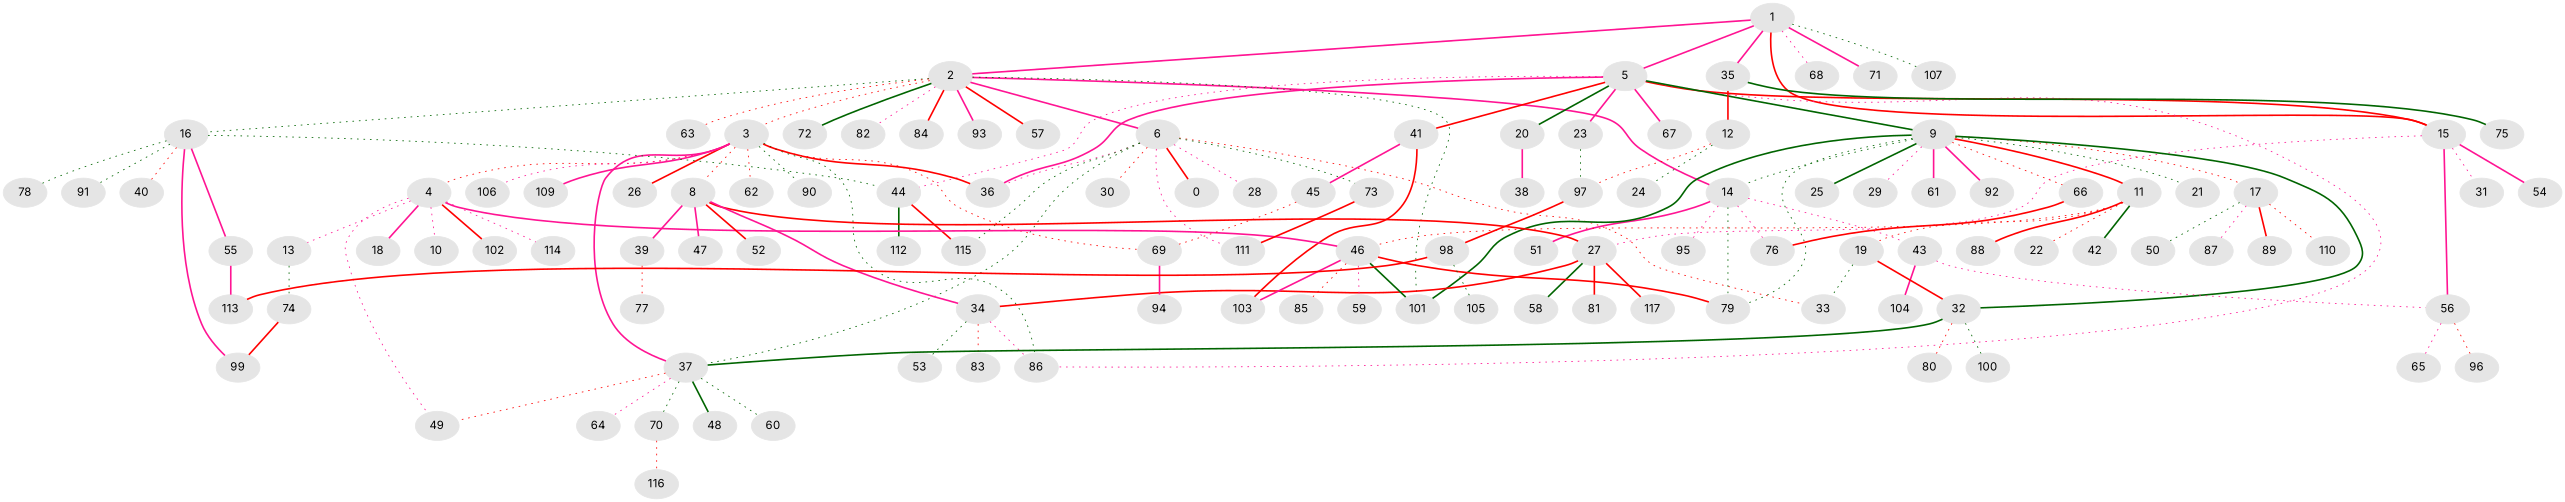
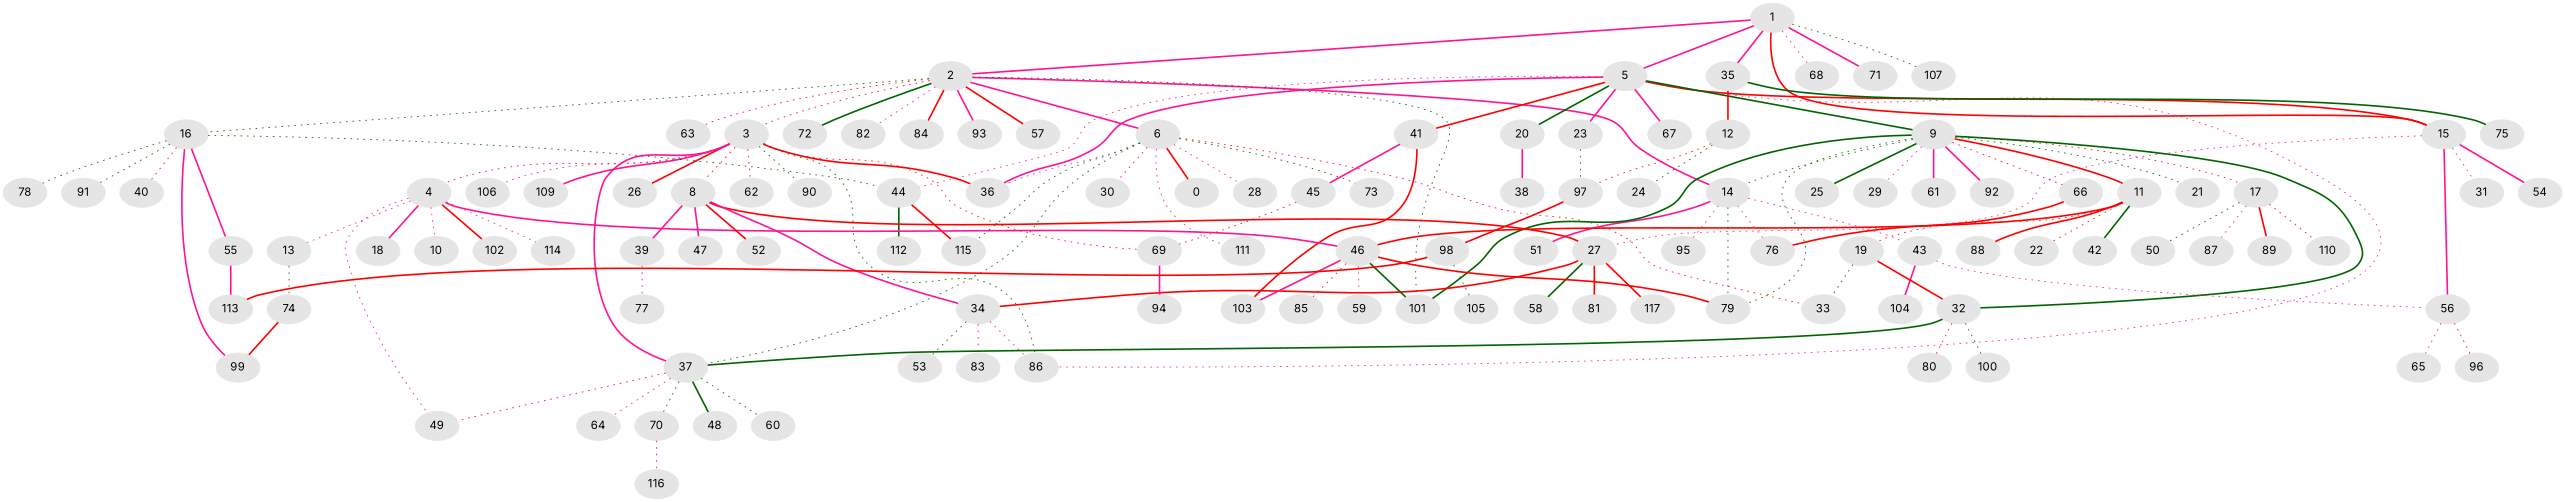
edge "73" -- "111": removed
edge "11" -- "46": style dotted -> bold
